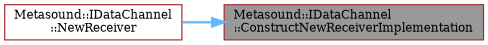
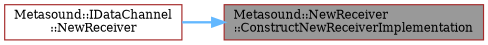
node "Metasound::IDataChannel ::ConstructNewReceiverImplementation": label "Metasound::IDataChannel ::ConstructNewReceiverImplementation" -> "Metasound::NewReceiver ::ConstructNewReceiverImplementation"
